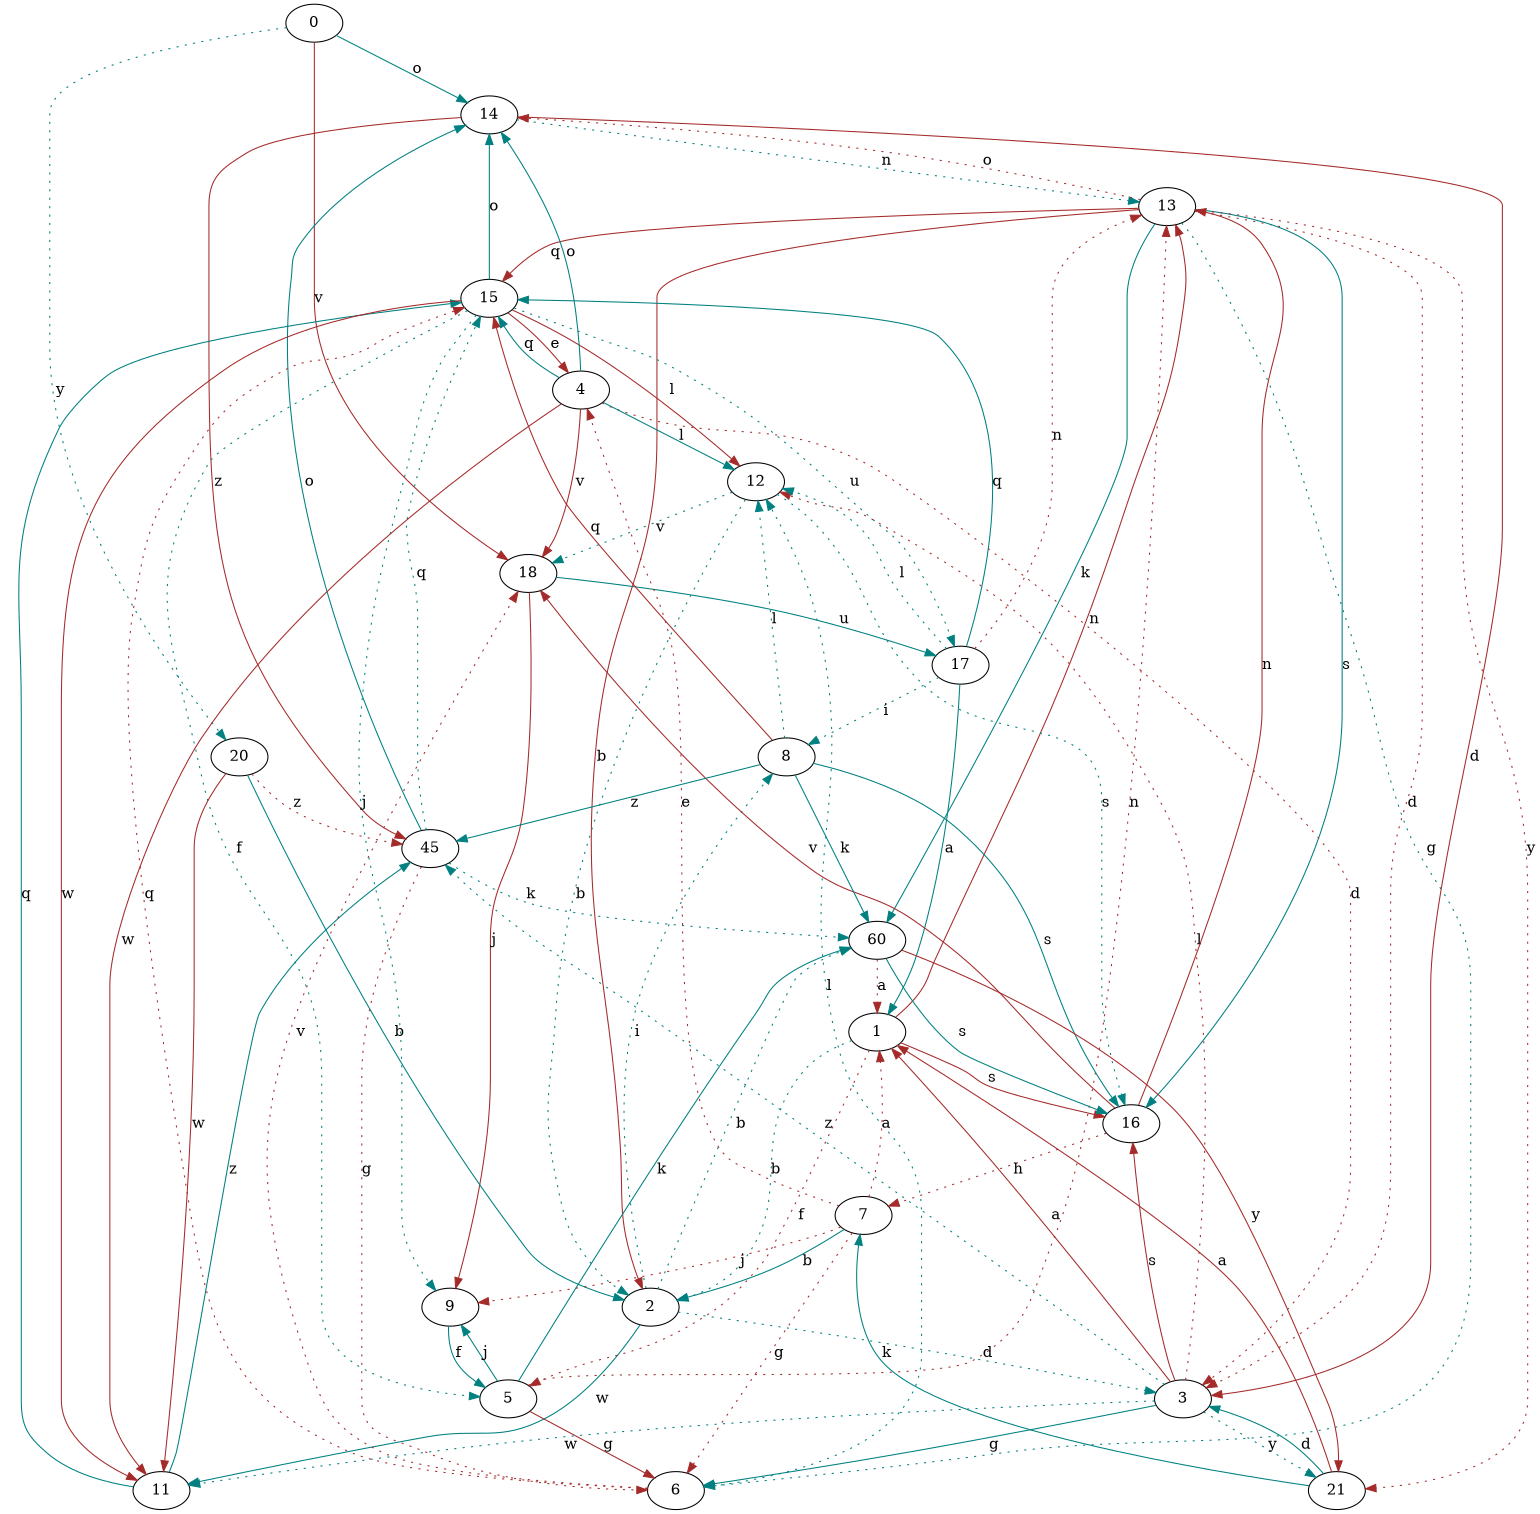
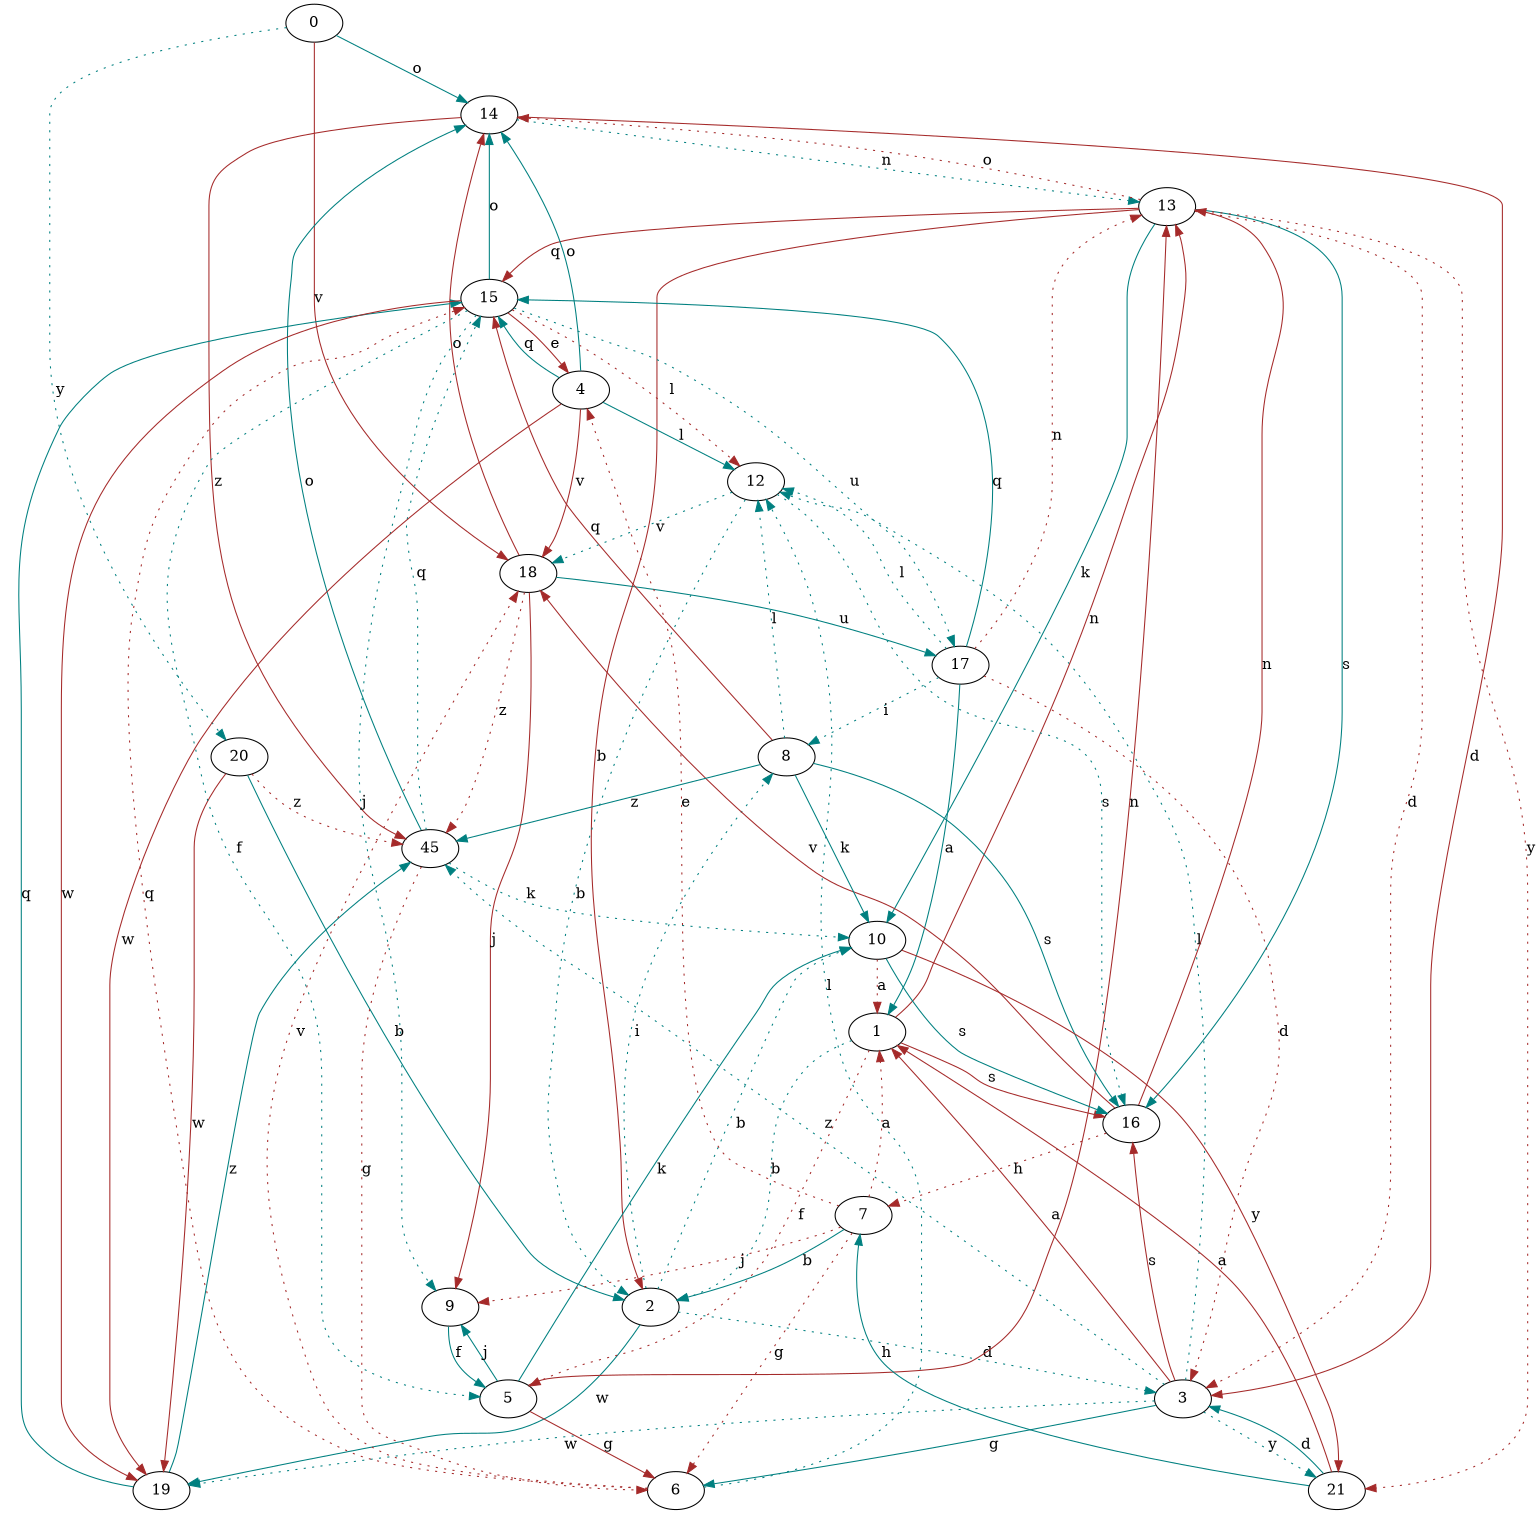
edge "18" -> "14": added, label "o"
edge "15" -> "12": style solid -> dotted
edge "18" -> "45": added, label "z"
edge "4" -> "3": now "17" -> "3"
edge "3" -> "12": color brown -> teal
node "60": label "60" -> "10"
edge "5" -> "13": style dotted -> solid
edge "13" -> "6": removed, label "g"
edge "21" -> "7": label "k" -> "h"
node "11": label "11" -> "19"
